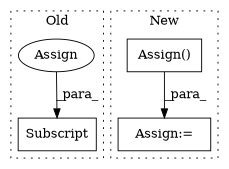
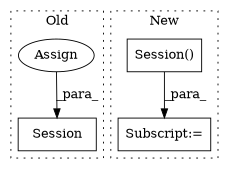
node "Assign()": label "Assign()" -> "Session()"
node "Subscript": label "Subscript" -> "Session"
node "Assign:=": label "Assign:=" -> "Subscript:="
